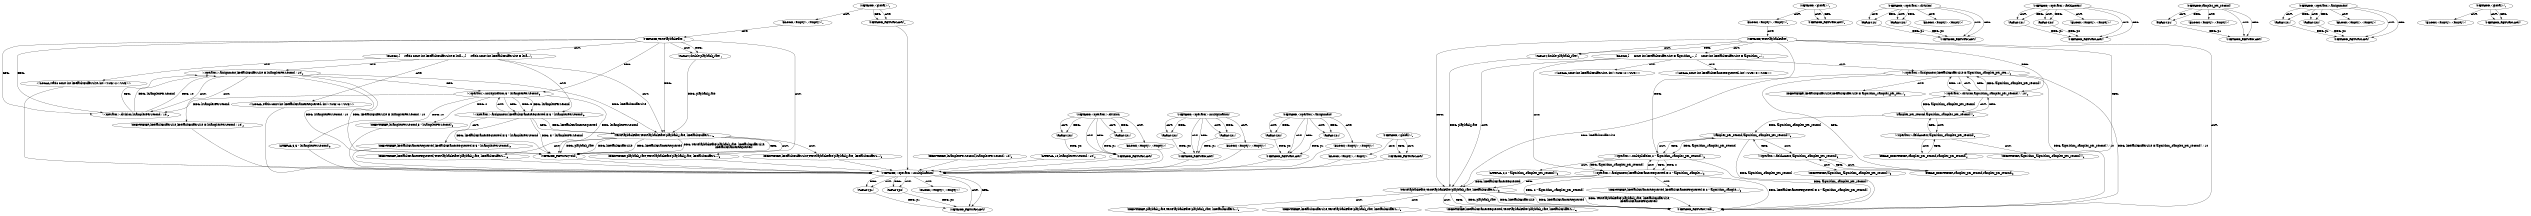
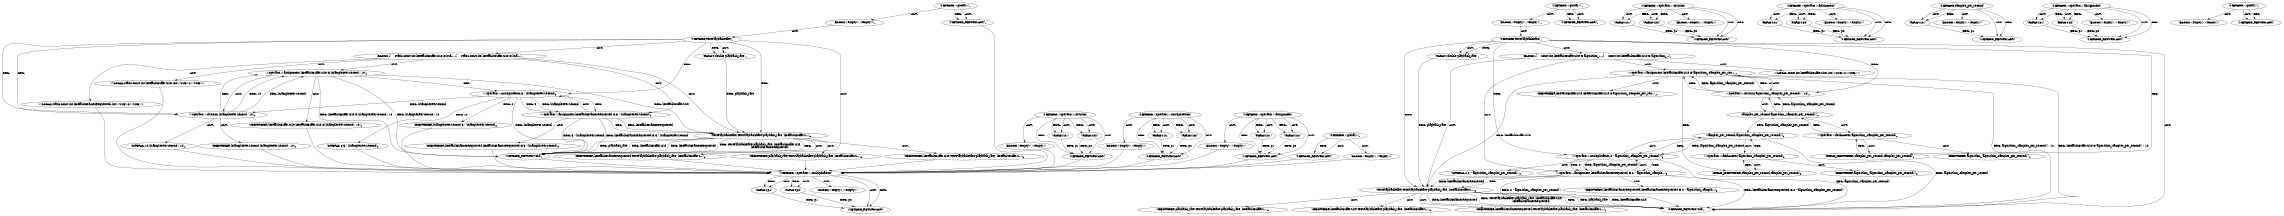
node "<(LOCAL,const int kDefaultFramesRequested: int)<SUB>3</SUB>>": removed
edge "(<operator>.division,kSamplesPerSecond / 10)" -> "(LITERAL,10,kSamplesPerSecond / 10)": added, label "AST:"
edge "(<operator>.division,kSamplesPerSecond / 10)" -> "(IDENTIFIER,kSamplesPerSecond,kSamplesPerSecond / 10)": added, label "AST:"
